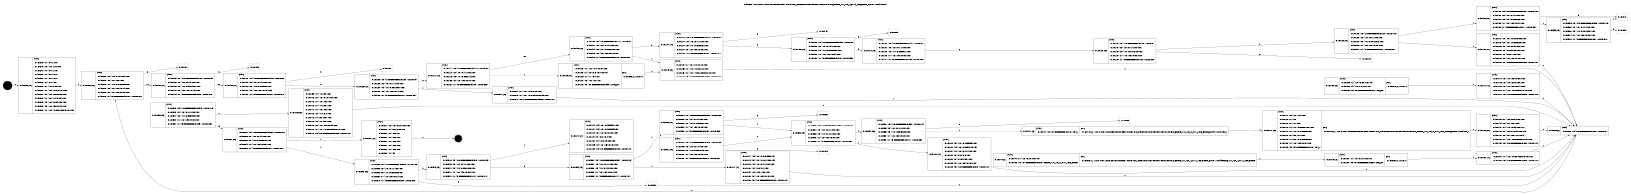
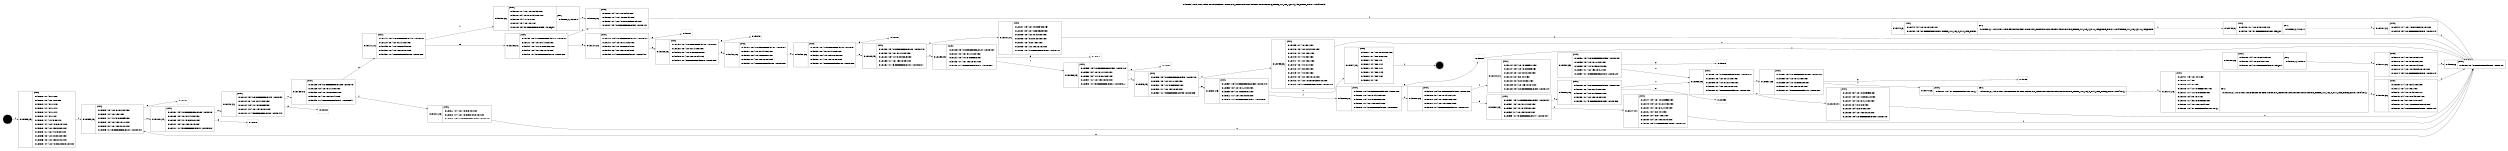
edge "0x401505 [25]" -> "0x401947": now "0x401505 [25]" -> "0x40151e [25]"
